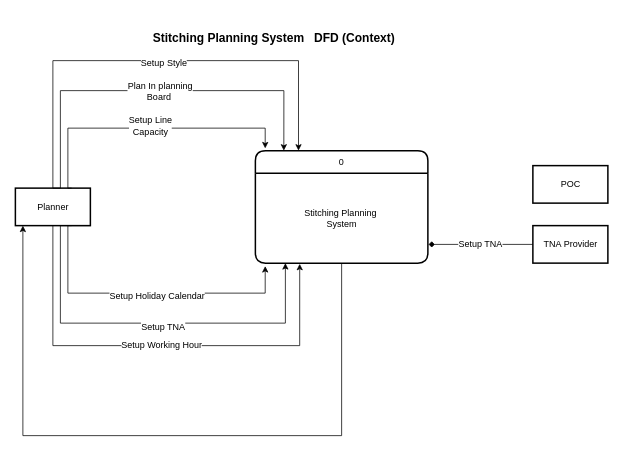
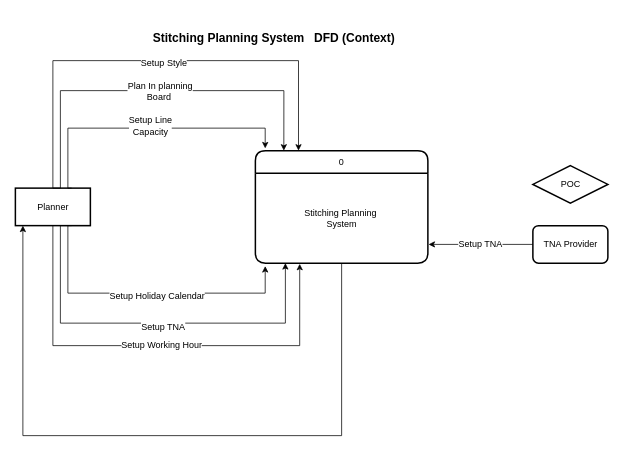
node "POC": shape rectangle -> diamond
edge "TNA Provider" -> "Stitching Planning System": arrowhead diamond -> classic
node "TNA Provider": shape rectangle -> rounded rectangle
